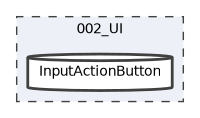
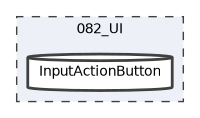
cluster "002_UI": label "002_UI" -> "082_UI"
